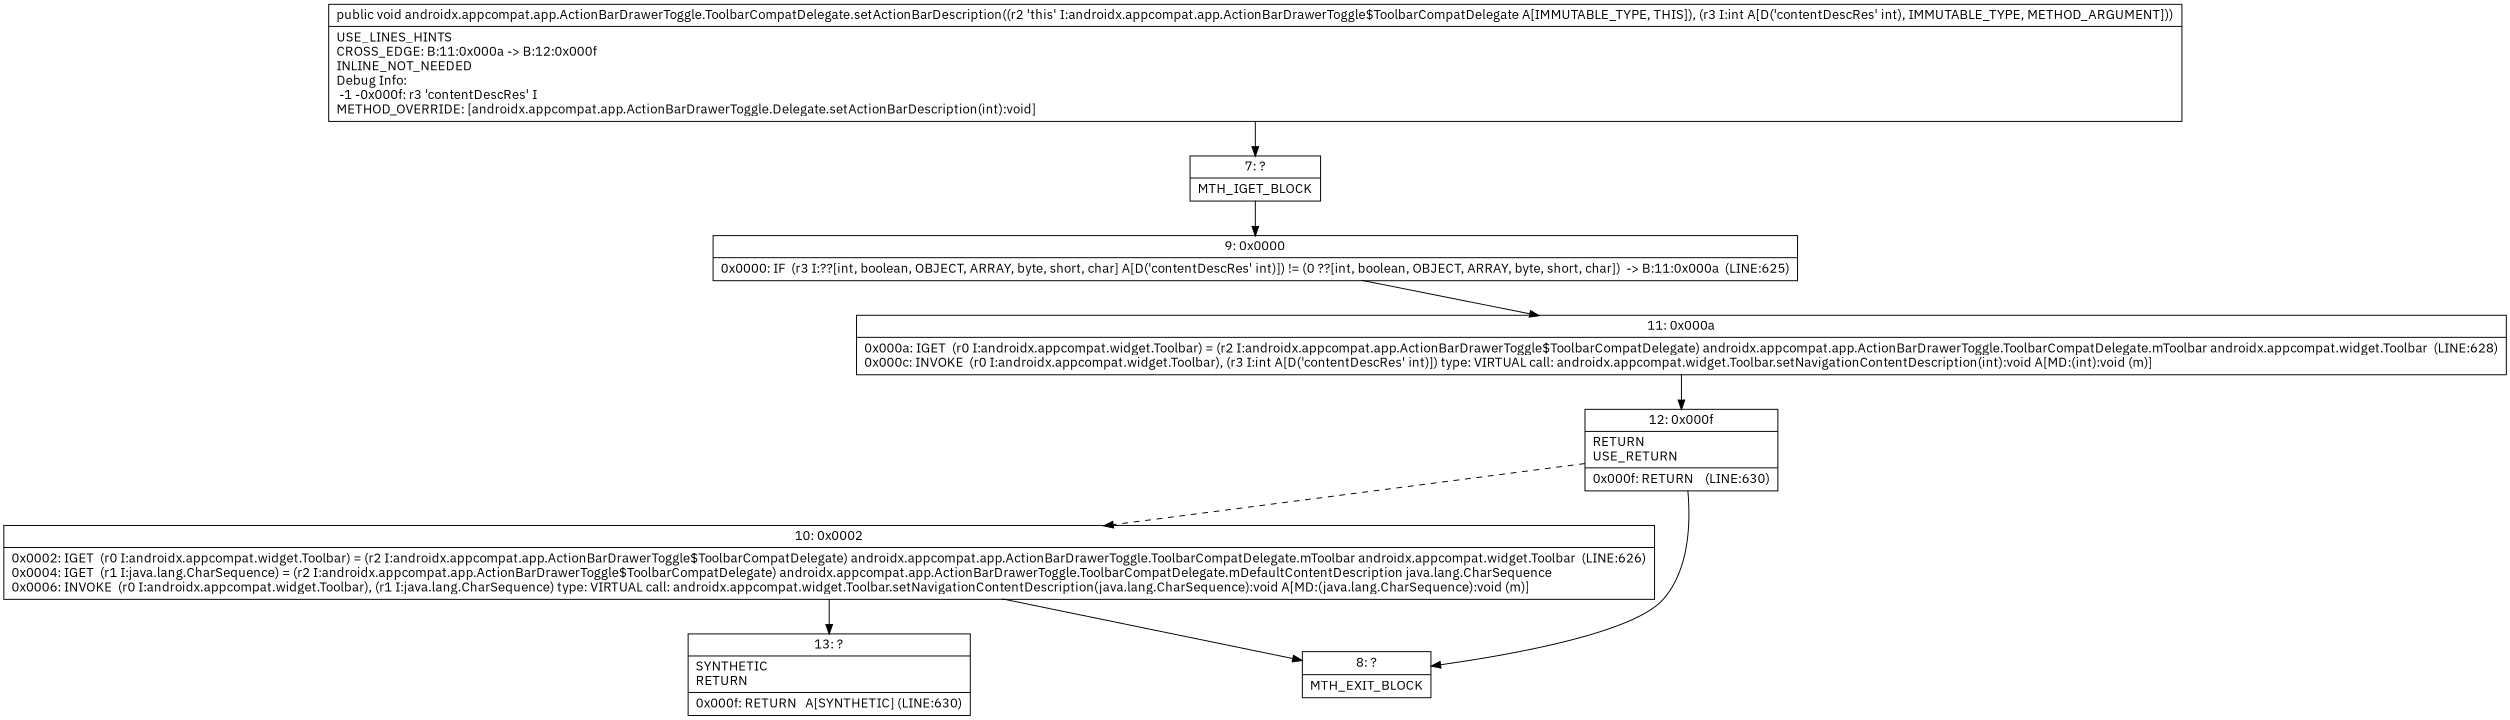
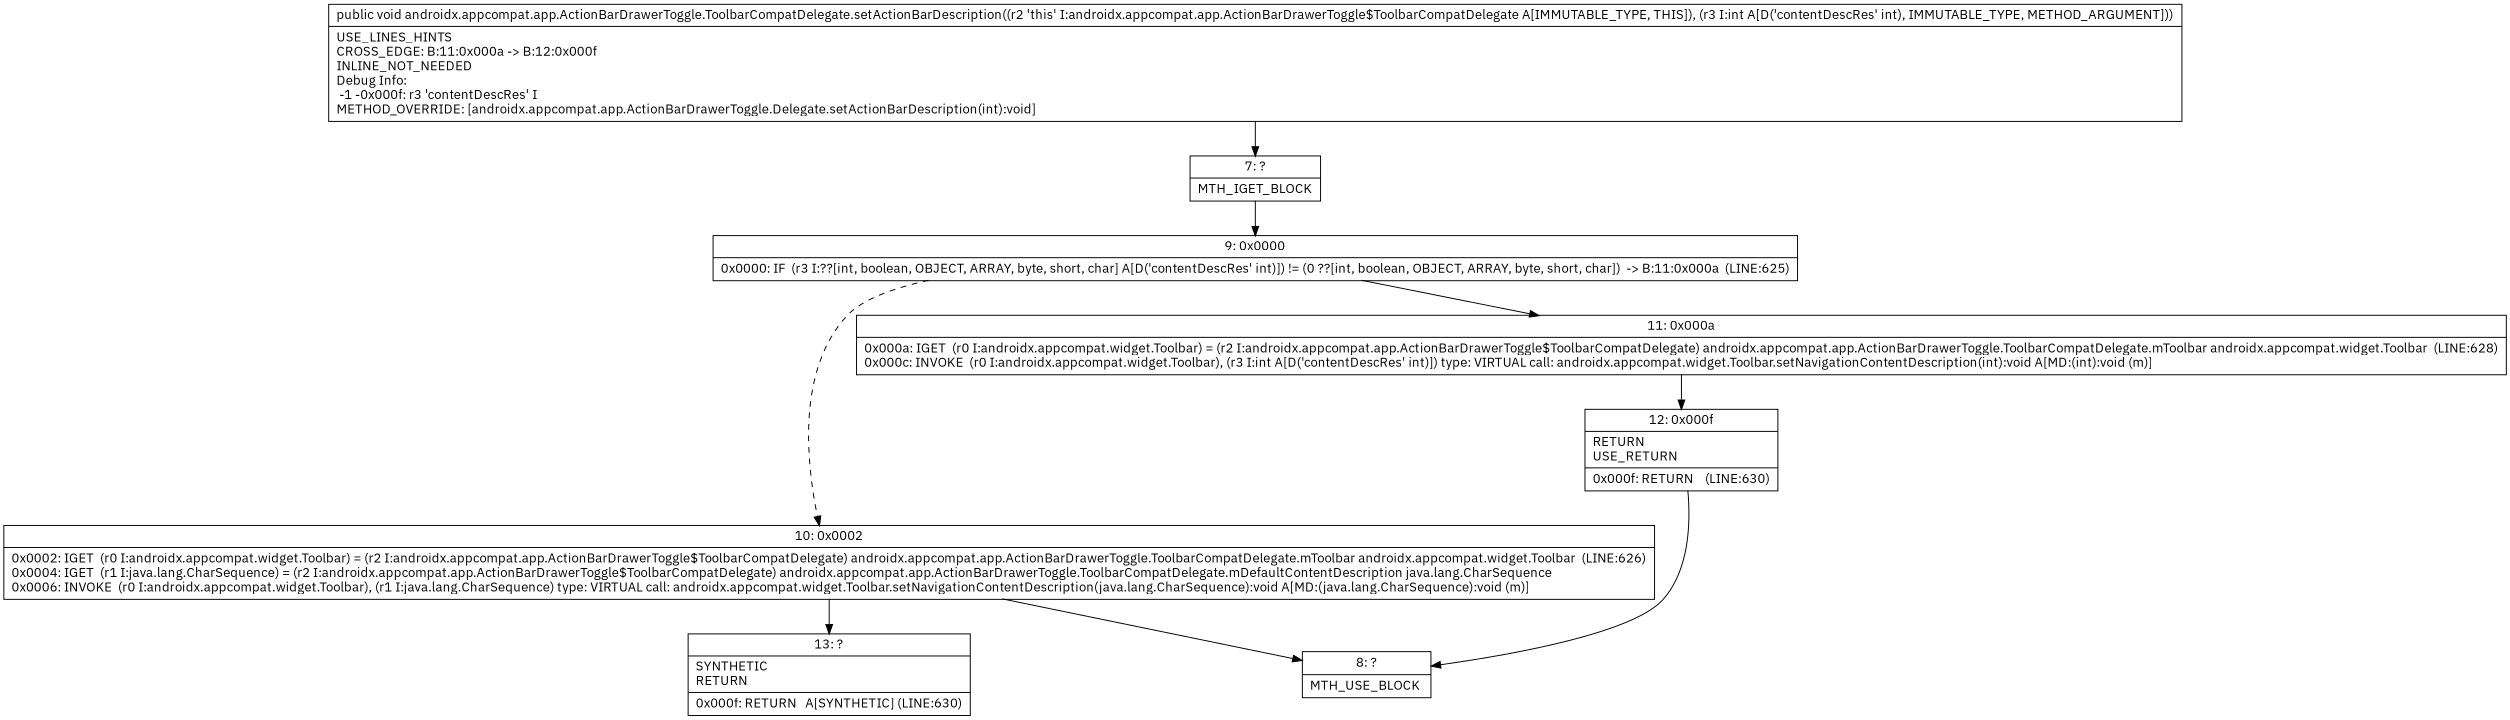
edge "12: 0x000f" -> "10: 0x0002": now "9: 0x0000" -> "10: 0x0002"
node "8: ?": text "MTH_EXIT_BLOCK" -> "MTH_USE_BLOCK"
